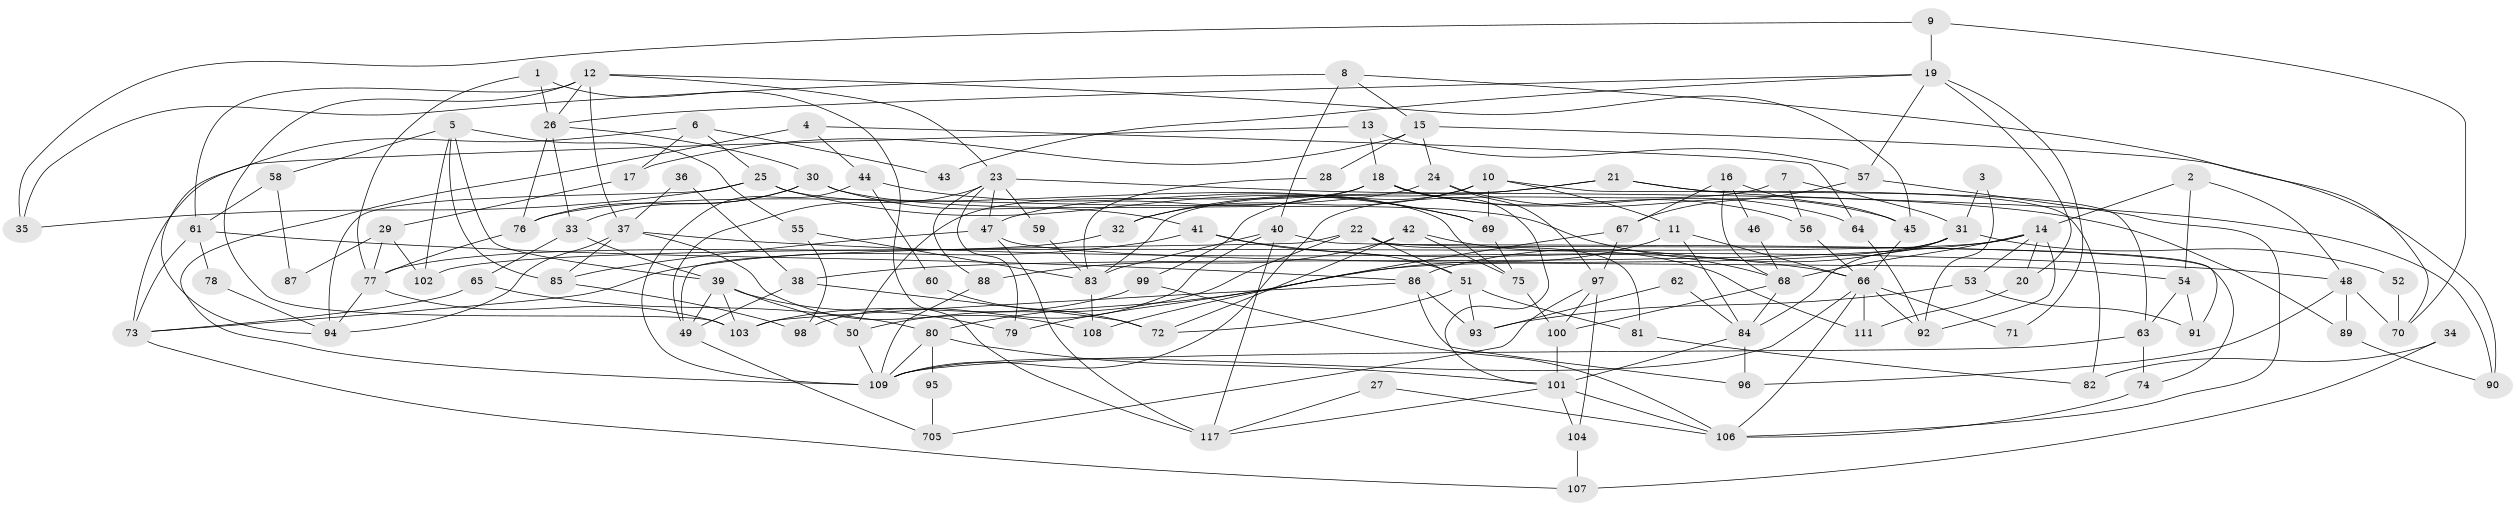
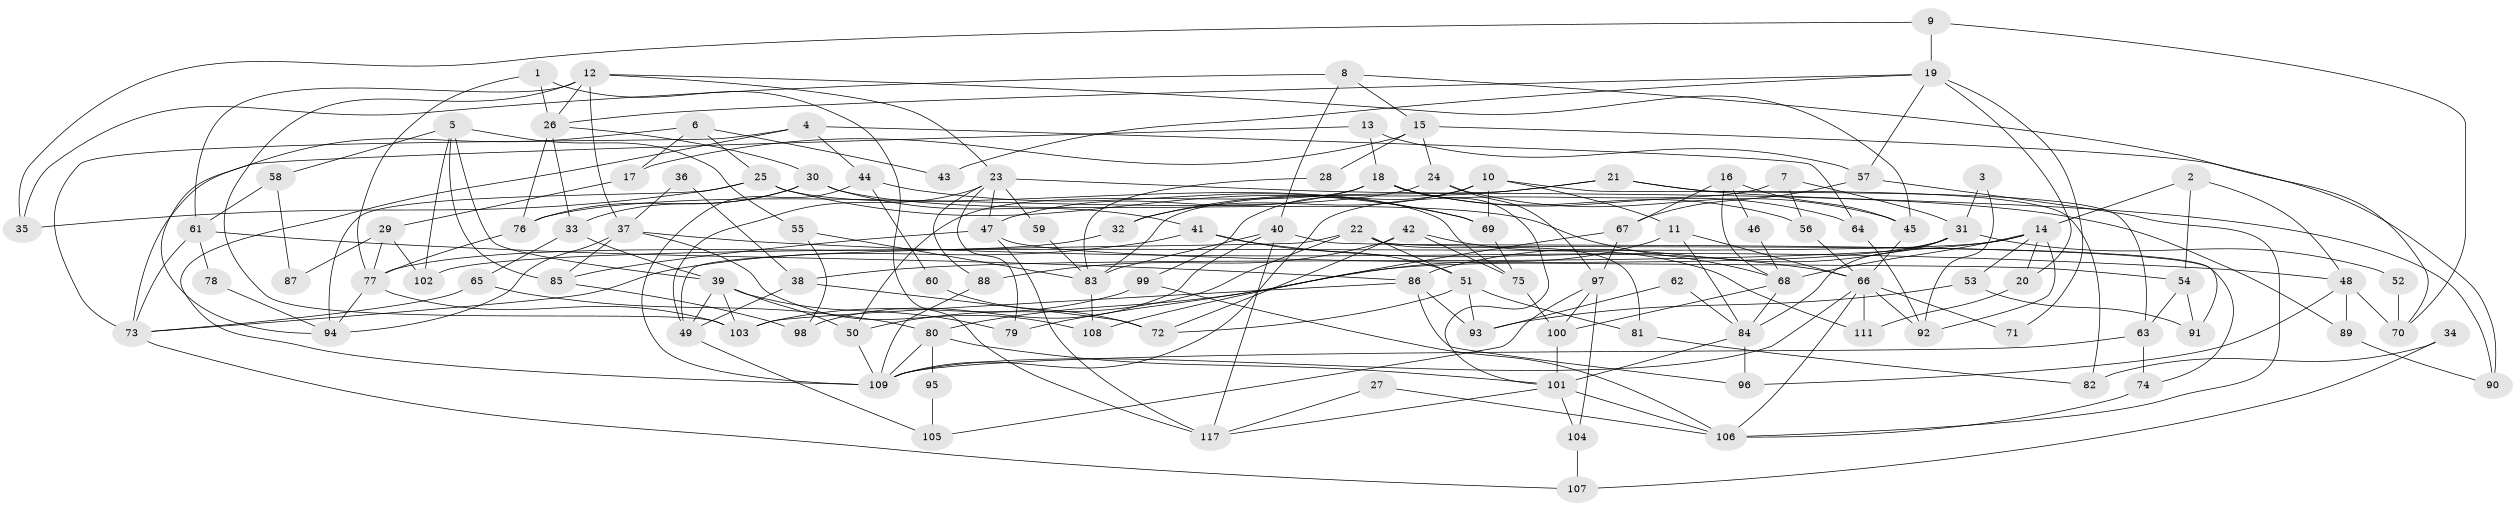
edge "4" -- "73": added
node "705": label "705" -> "105"
